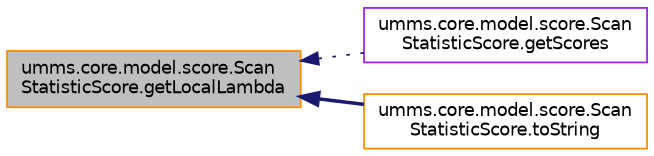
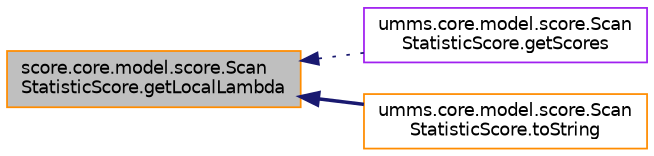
node "umms.core.model.score.Scan StatisticScore.getLocalLambda": label "umms.core.model.score.Scan StatisticScore.getLocalLambda" -> "score.core.model.score.Scan StatisticScore.getLocalLambda"
